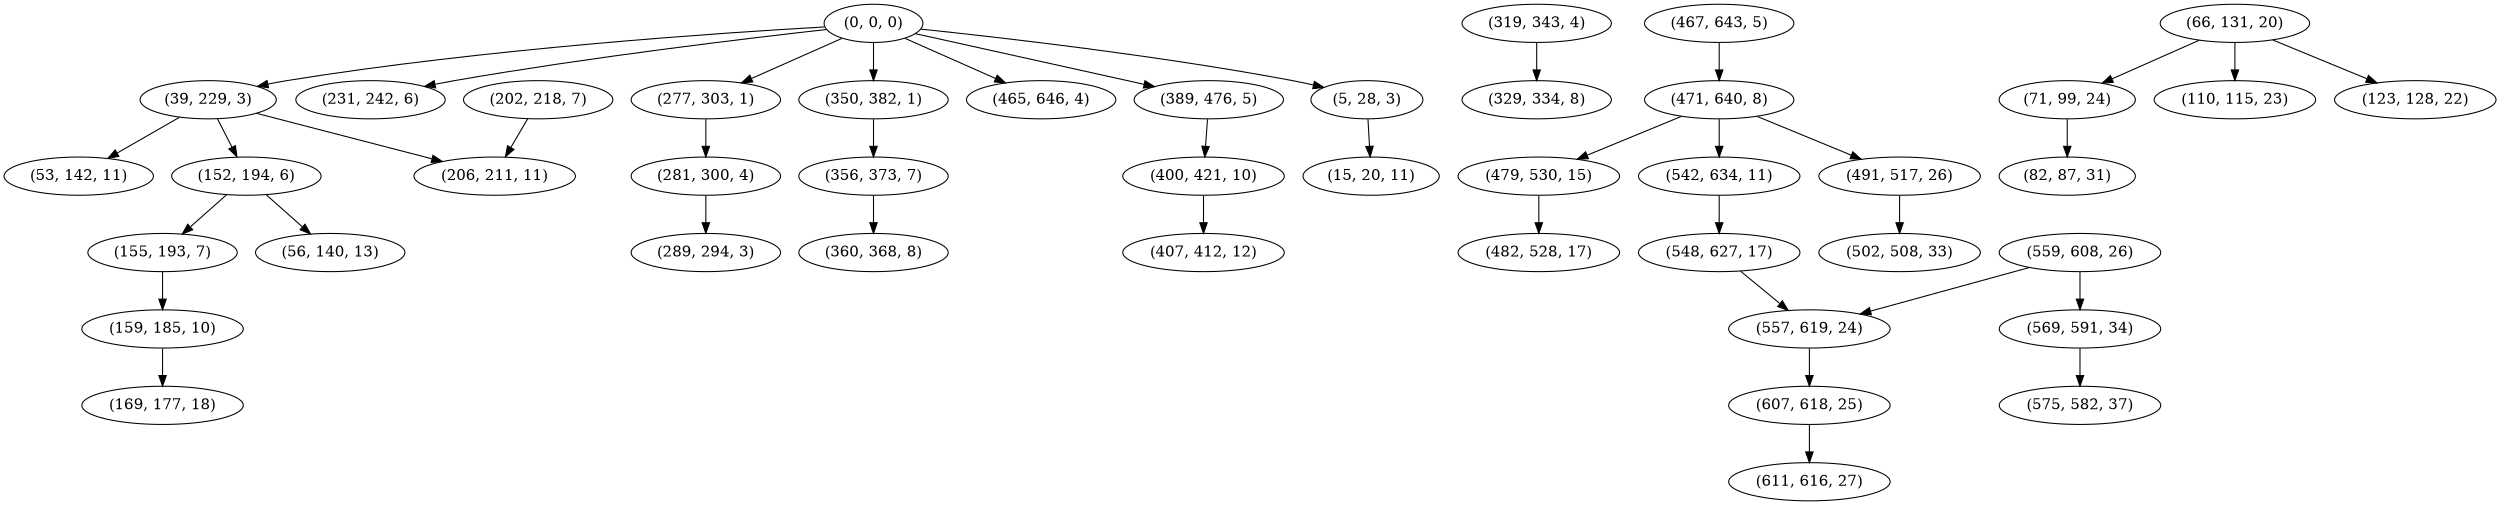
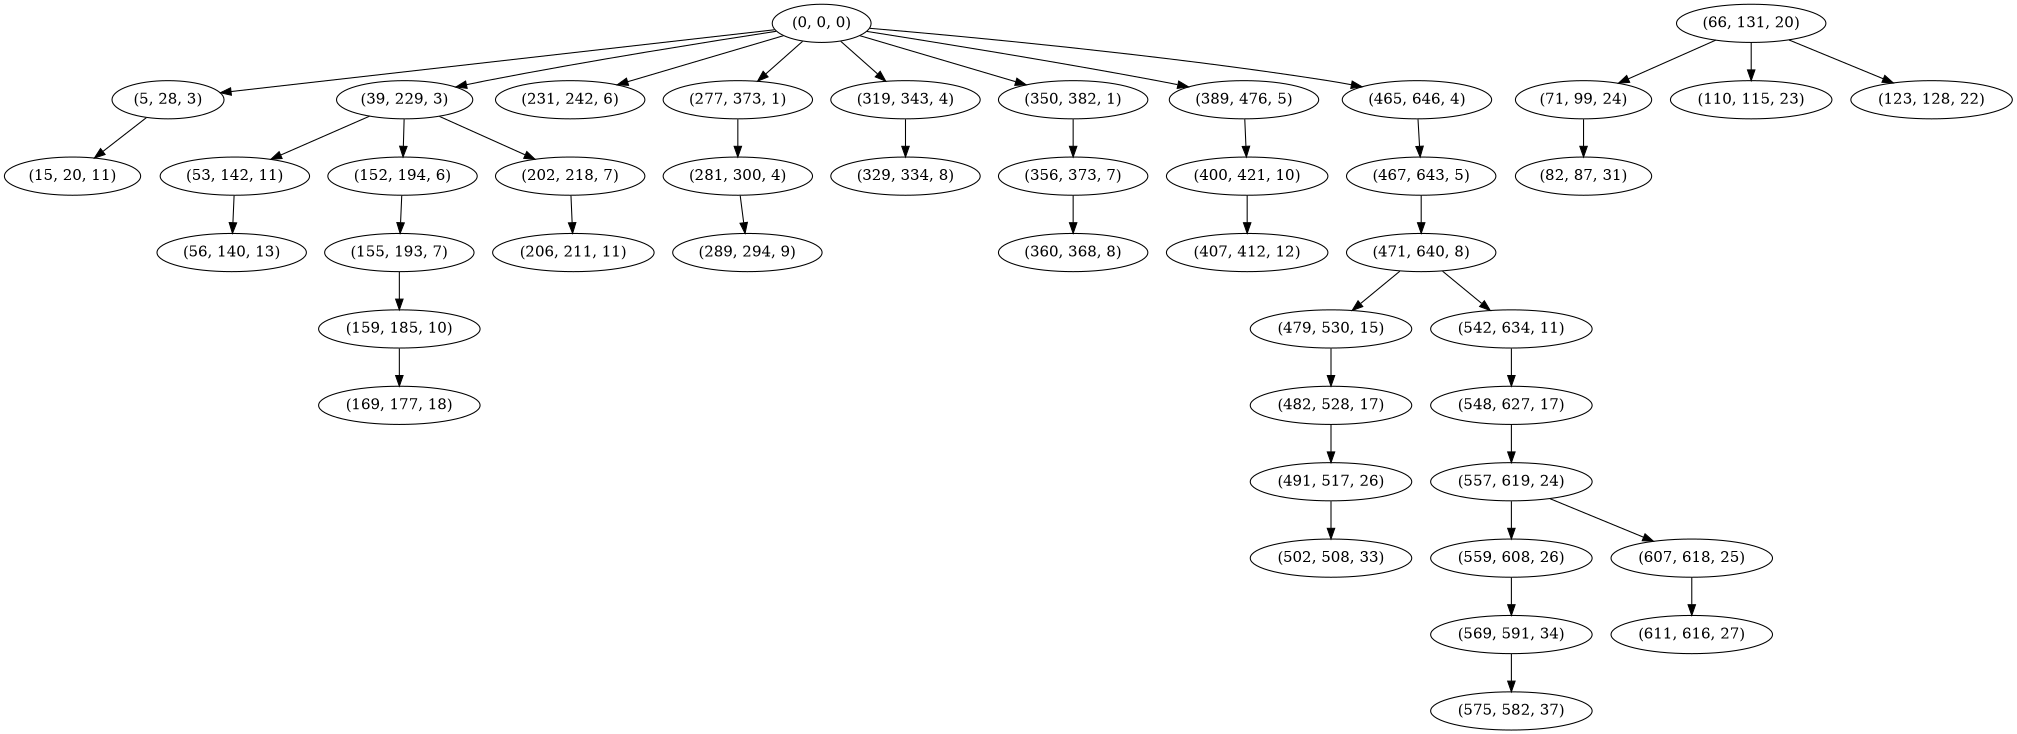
edge "(0, 0, 0)" -> "(319, 343, 4)": added
node "(277, 303, 1)": label "(277, 303, 1)" -> "(277, 373, 1)"
edge "(465, 646, 4)" -> "(467, 643, 5)": added
edge "(39, 229, 3)" -> "(206, 211, 11)": now "(39, 229, 3)" -> "(202, 218, 7)"
edge "(471, 640, 8)" -> "(491, 517, 26)": now "(482, 528, 17)" -> "(491, 517, 26)"
edge "(152, 194, 6)" -> "(56, 140, 13)": now "(53, 142, 11)" -> "(56, 140, 13)"
node "(289, 294, 3)": label "(289, 294, 3)" -> "(289, 294, 9)"
edge "(559, 608, 26)" -> "(557, 619, 24)": reversed
